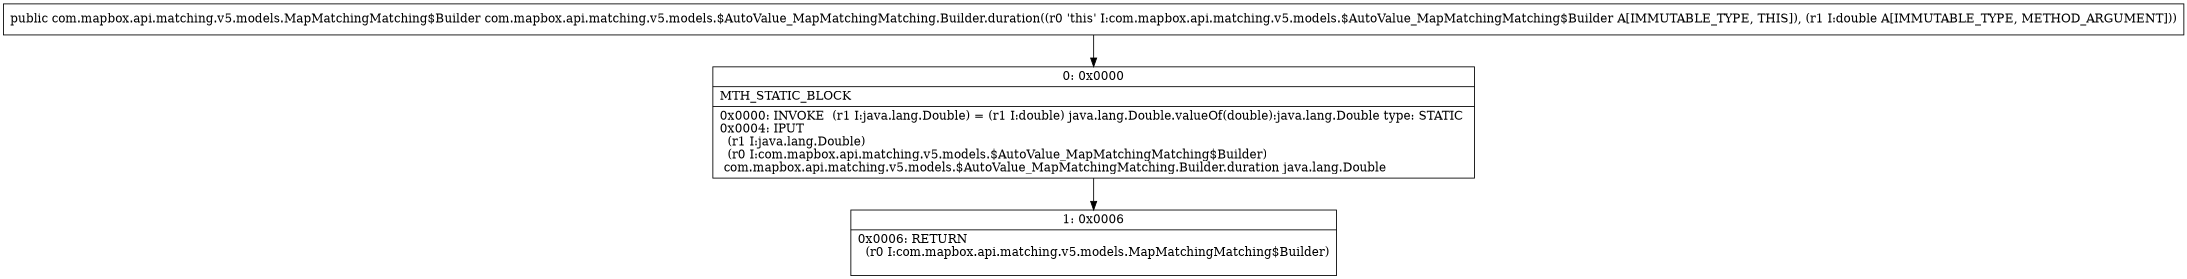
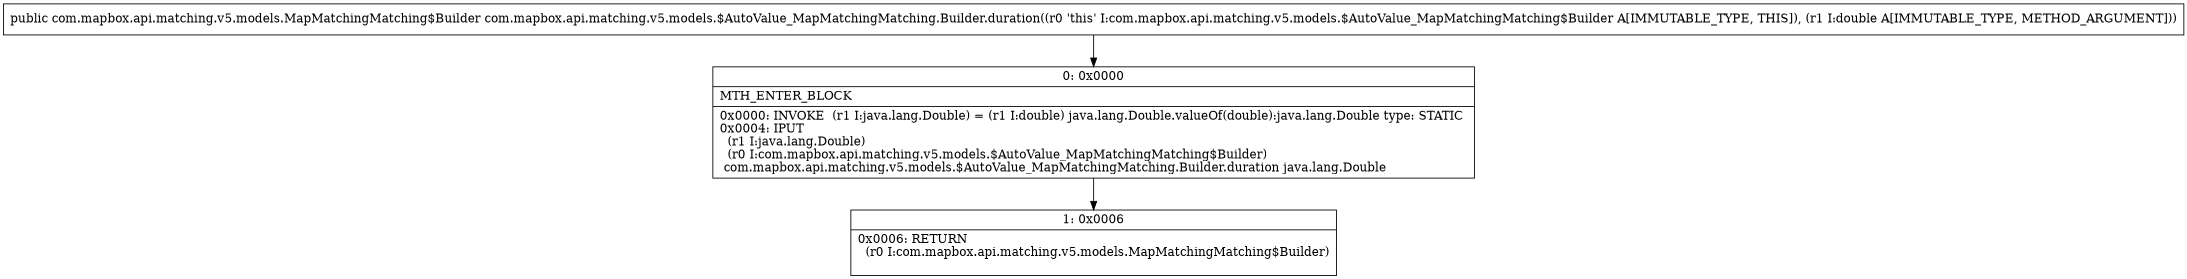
node "0: 0x0000": text "MTH_STATIC_BLOCK" -> "MTH_ENTER_BLOCK"
